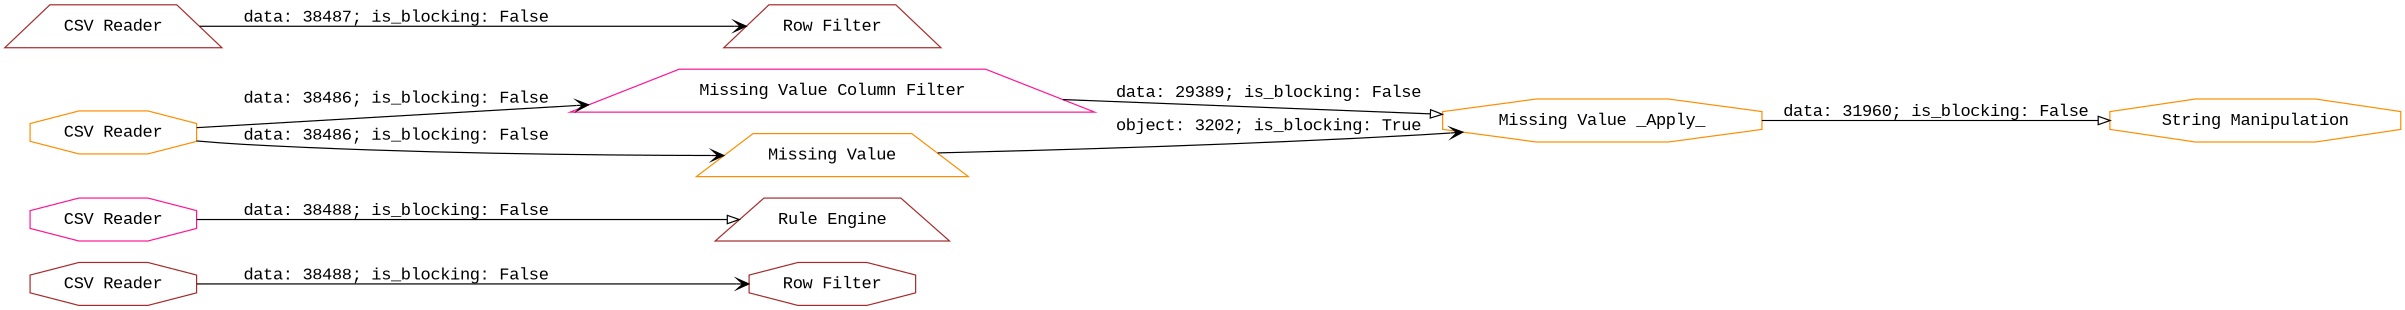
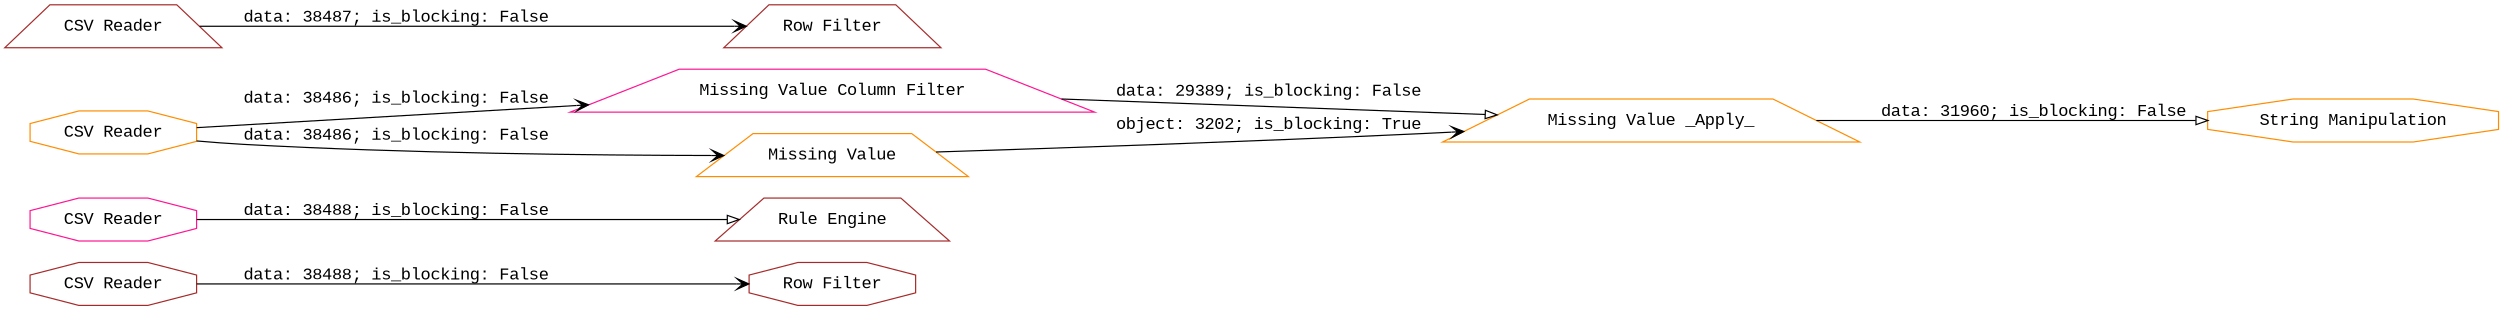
node "Missing Value _Apply_": shape octagon -> trapezium
